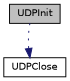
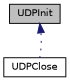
edge "UDPInit" -> "UDPClose": reversed
